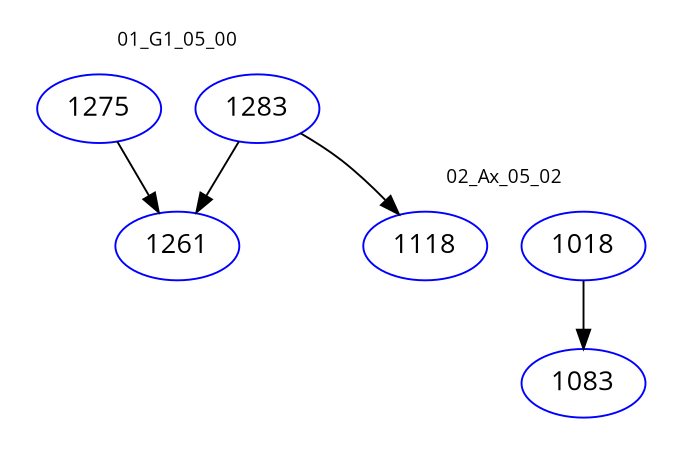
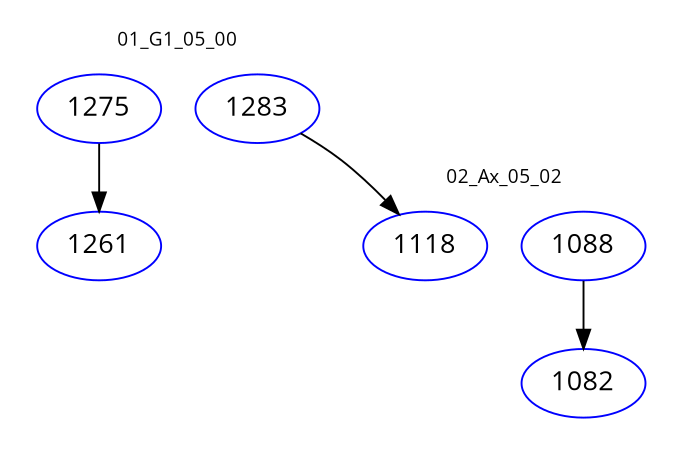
edge "1283" -> "1261": removed
node "1018": label "1018" -> "1088"
node "1083": label "1083" -> "1082"
